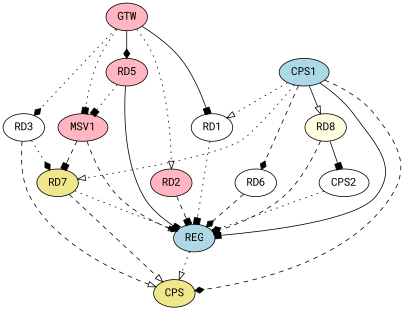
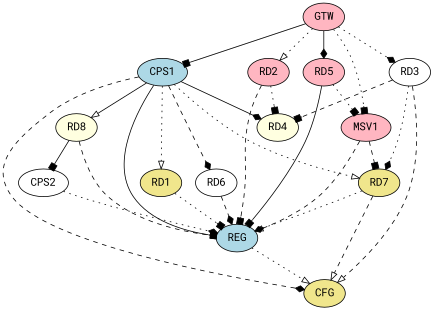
edge "GTW" -> "RD1": now "GTW" -> "CPS1"
node "RD1": fillcolor white -> khaki
node "RD4": added
node "CPS": label "CPS" -> "CFG"
